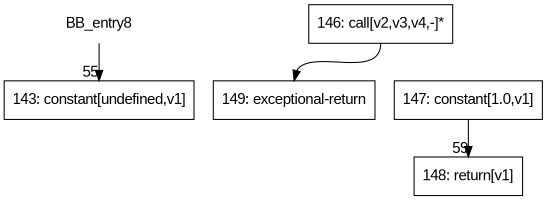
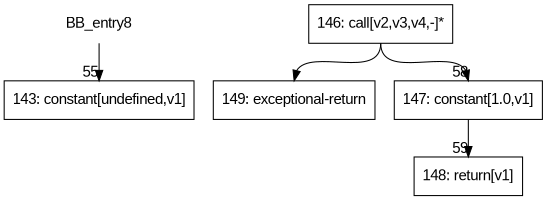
edge "146: call[v2,v3,v4,-]*" -> "147: constant[1.0,v1]": added
